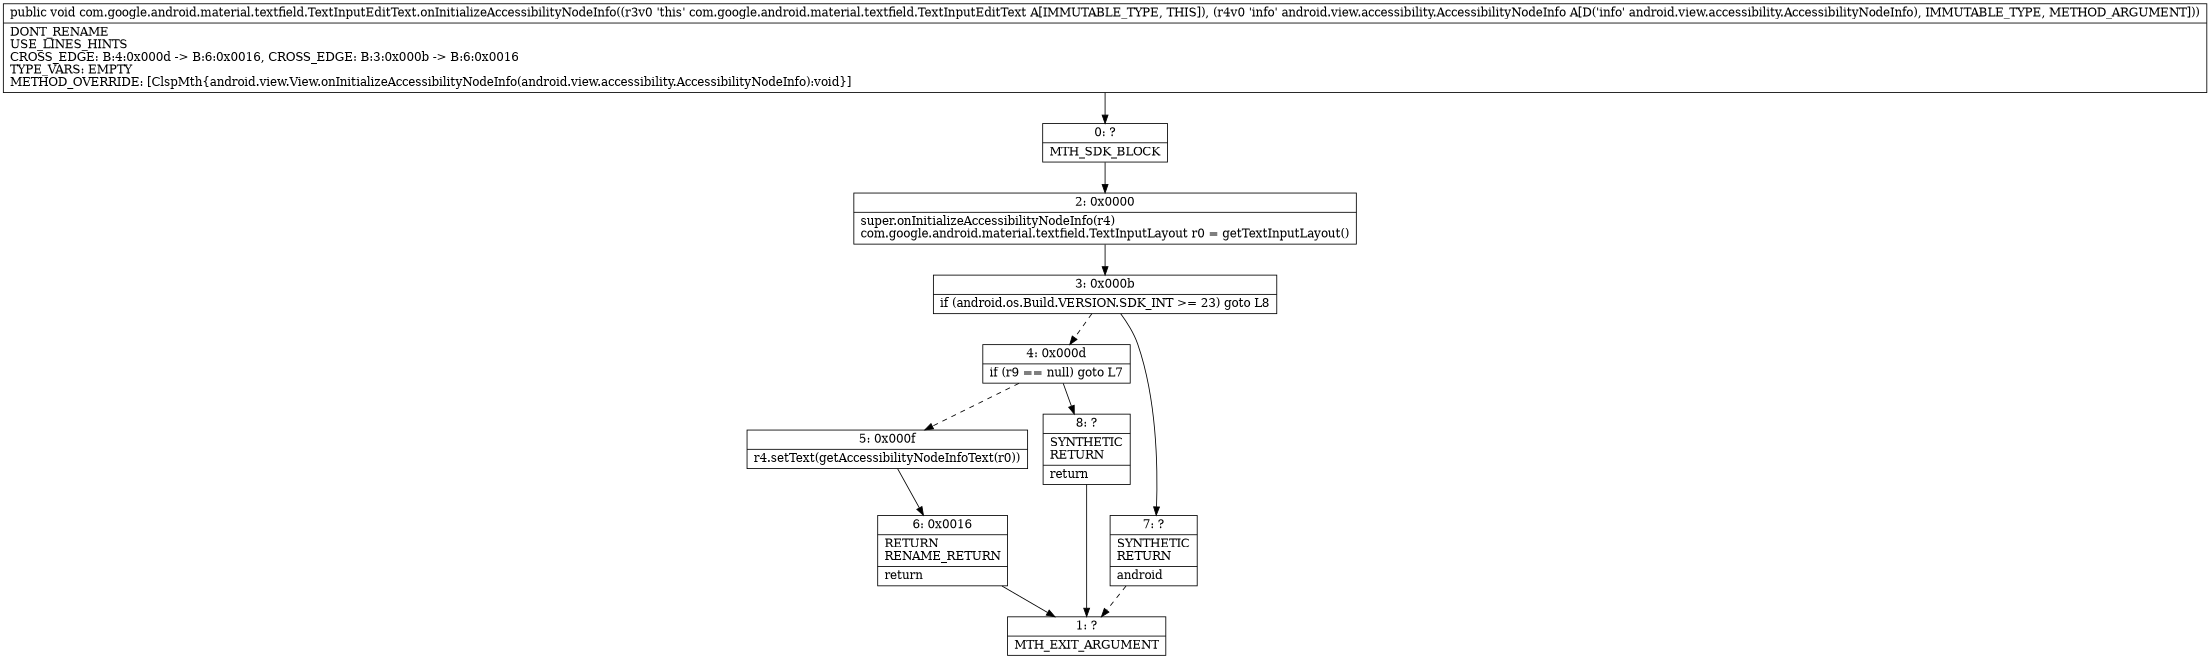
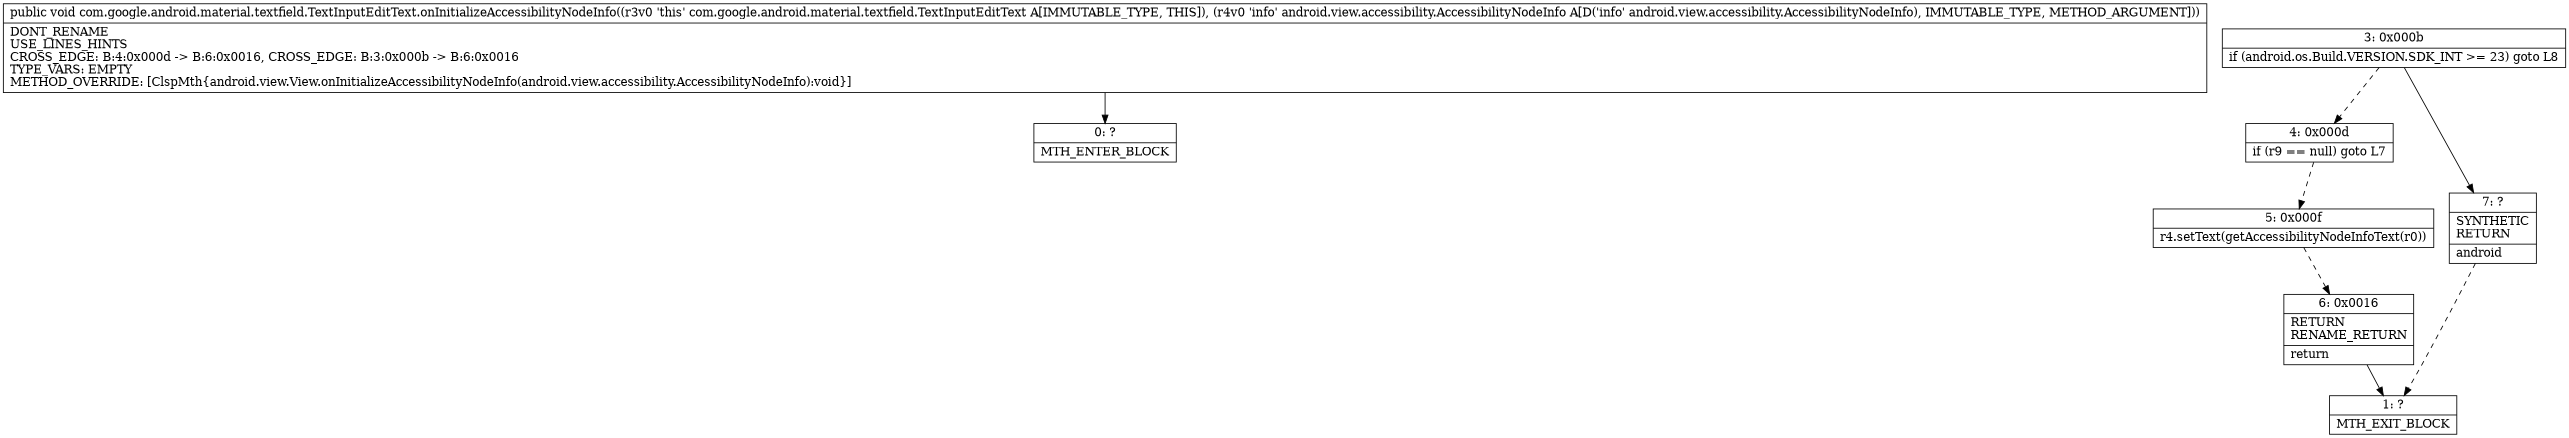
node "0: ?": text "MTH_SDK_BLOCK" -> "MTH_ENTER_BLOCK"
node "2: 0x0000": removed
node "8: ?": removed
edge "5: 0x000f" -> "6: 0x0016": style solid -> dashed
node "1: ?": text "MTH_EXIT_ARGUMENT" -> "MTH_EXIT_BLOCK"
